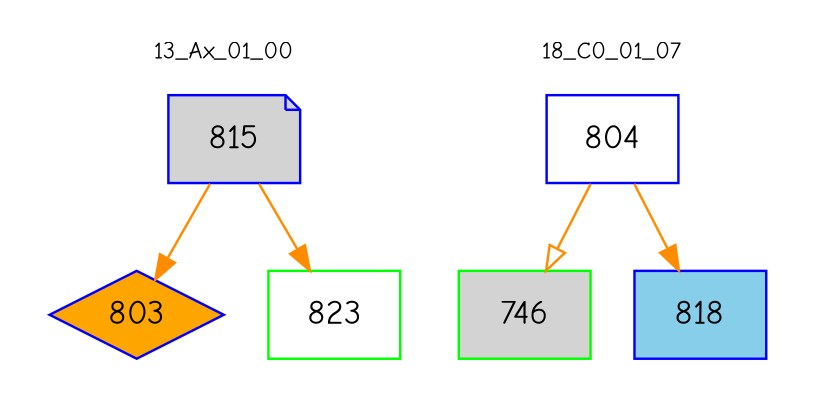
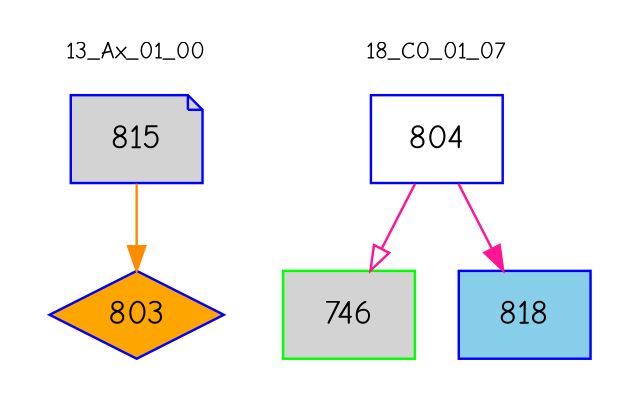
edge "804" -> "746": color darkorange -> deeppink
edge "804" -> "818": color darkorange -> deeppink
node "823": removed
